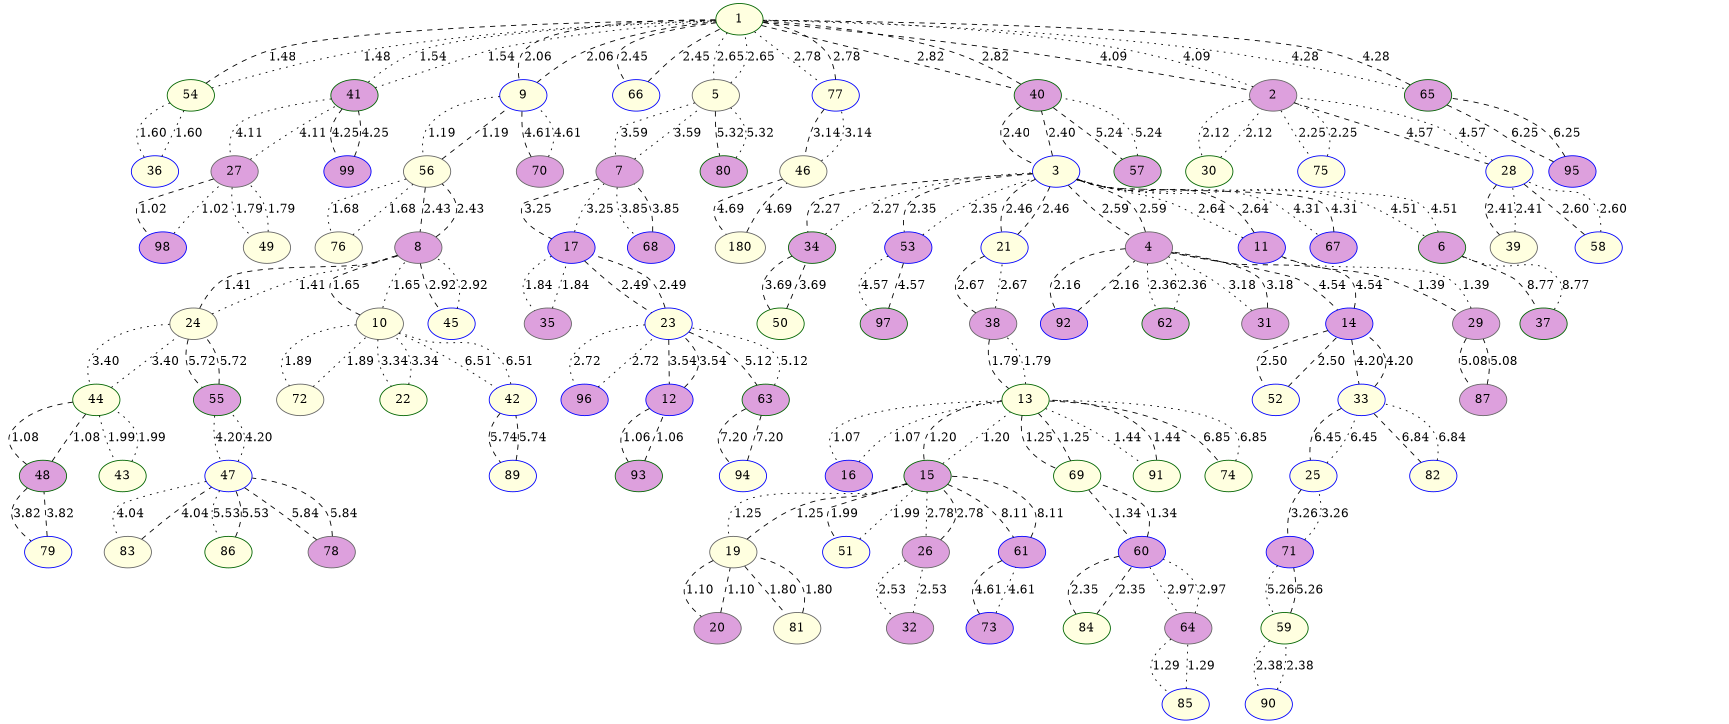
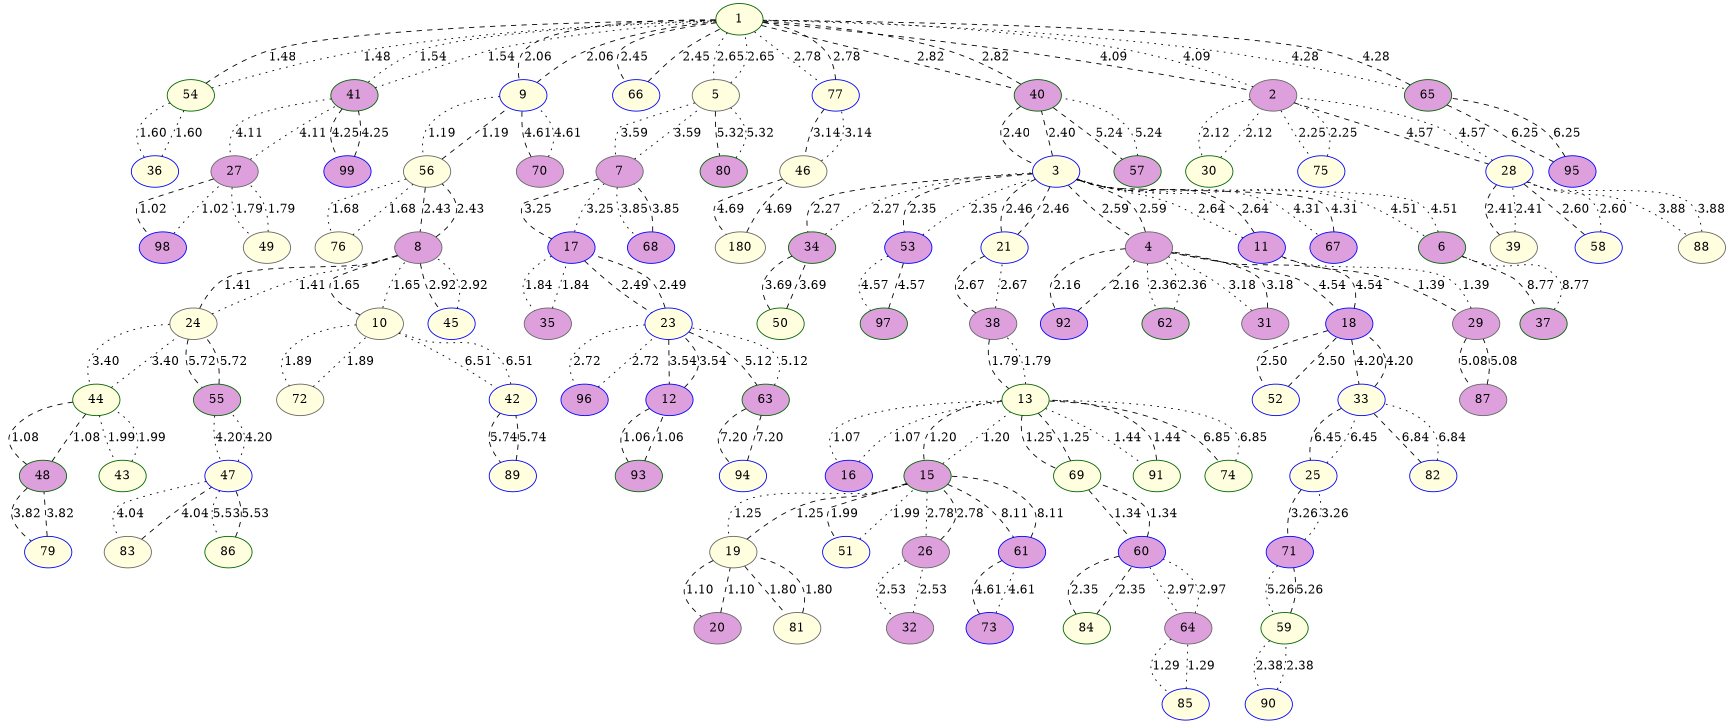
node "88": added
node "14": label "14" -> "18"
node "22": removed
node "78": removed
